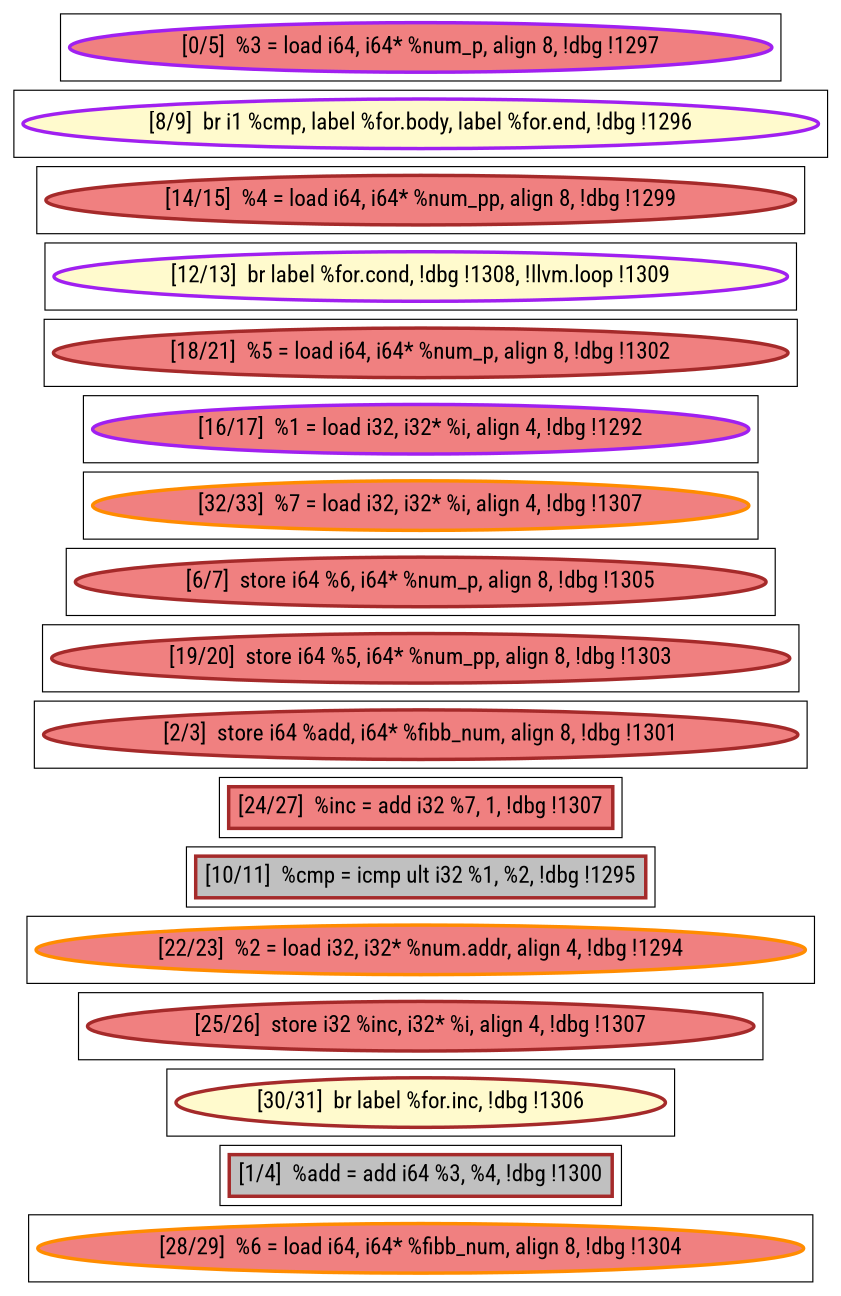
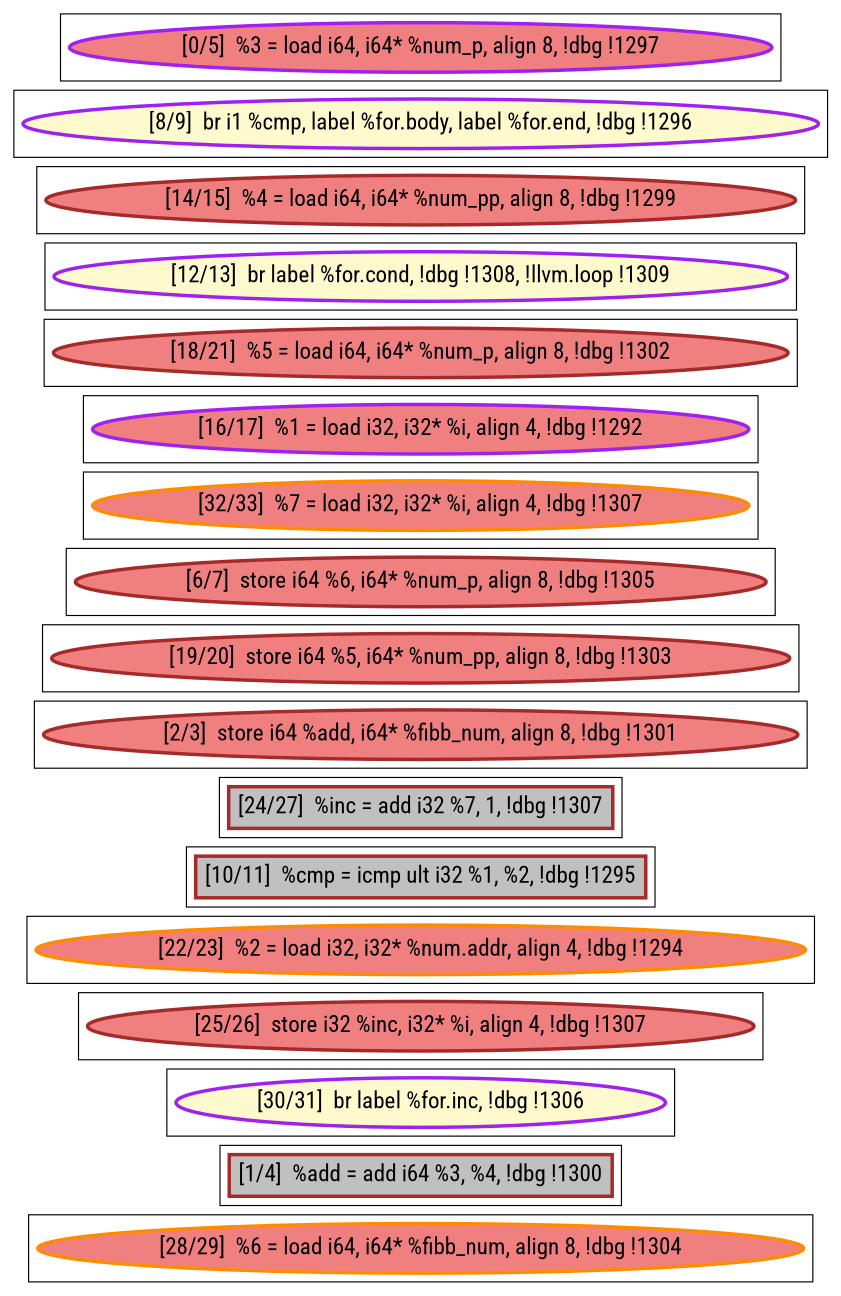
node "[24/27]  %inc = add i32 %7, 1, !dbg !1307": fillcolor lightcoral -> grey
node "[30/31]  br label %for.inc, !dbg !1306": color brown -> purple
